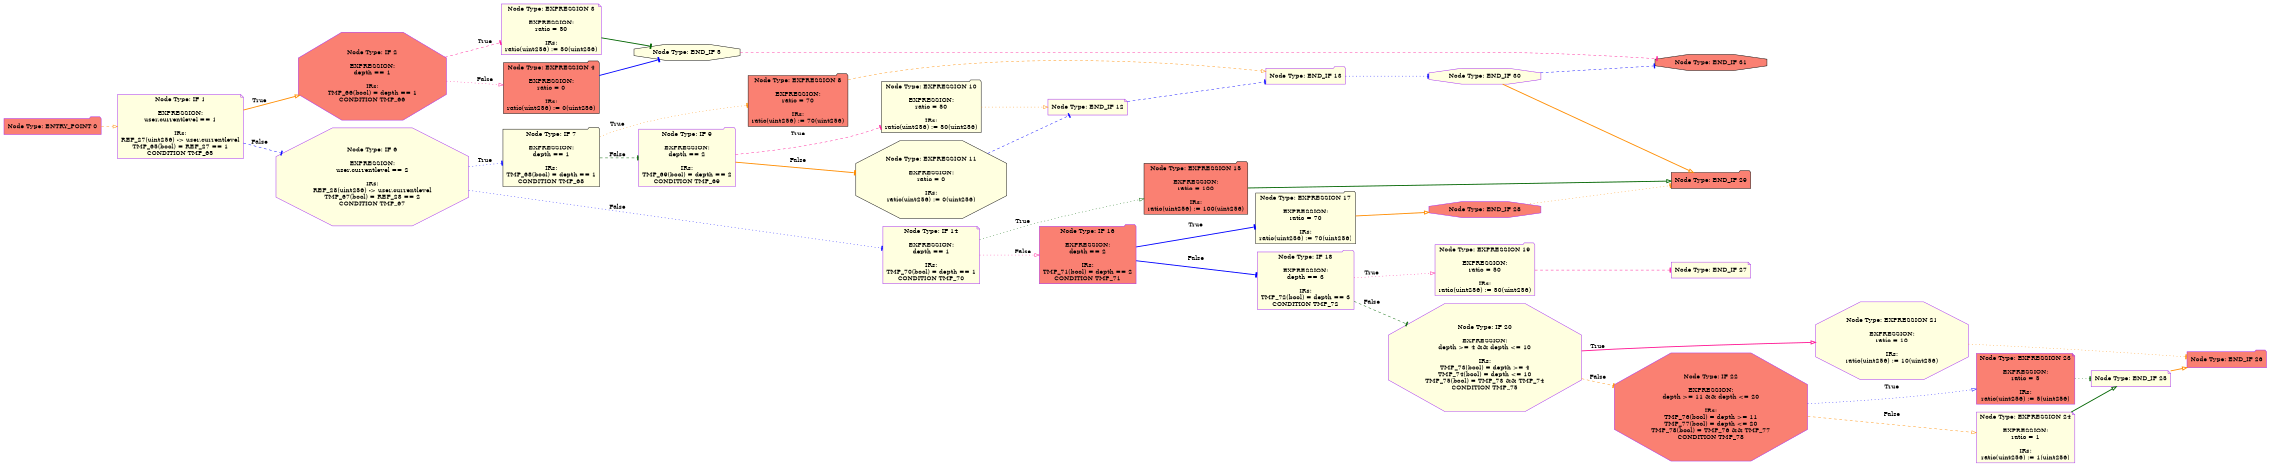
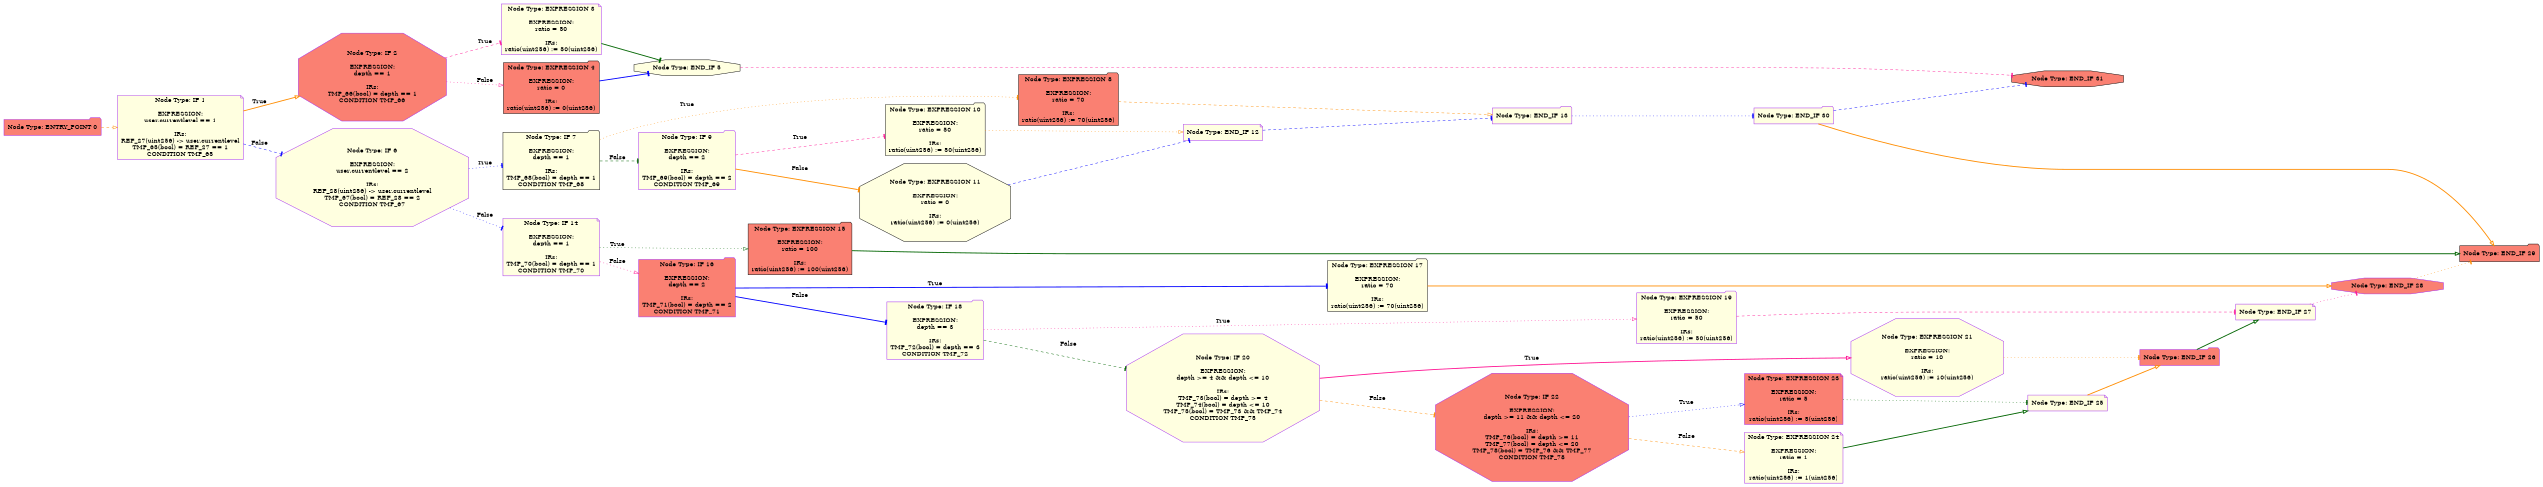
node "Node Type: END_IF 30": shape octagon -> folder
edge "Node Type: END_IF 27" -> "Node Type: END_IF 28": added
edge "Node Type: END_IF 26" -> "Node Type: END_IF 27": added
